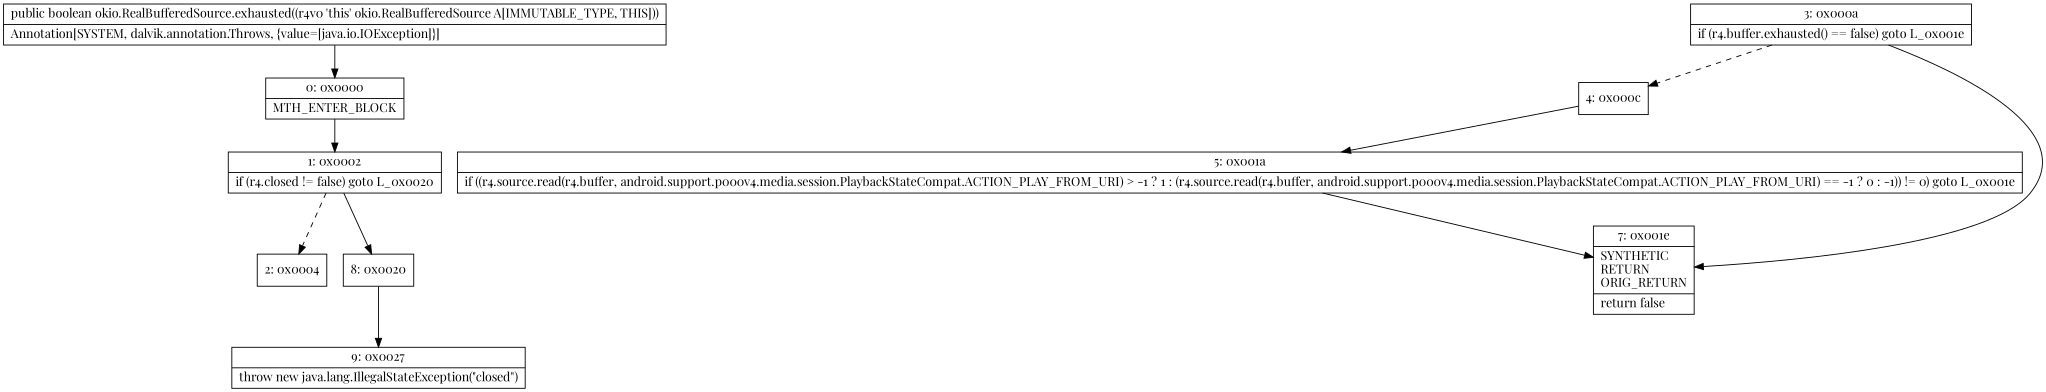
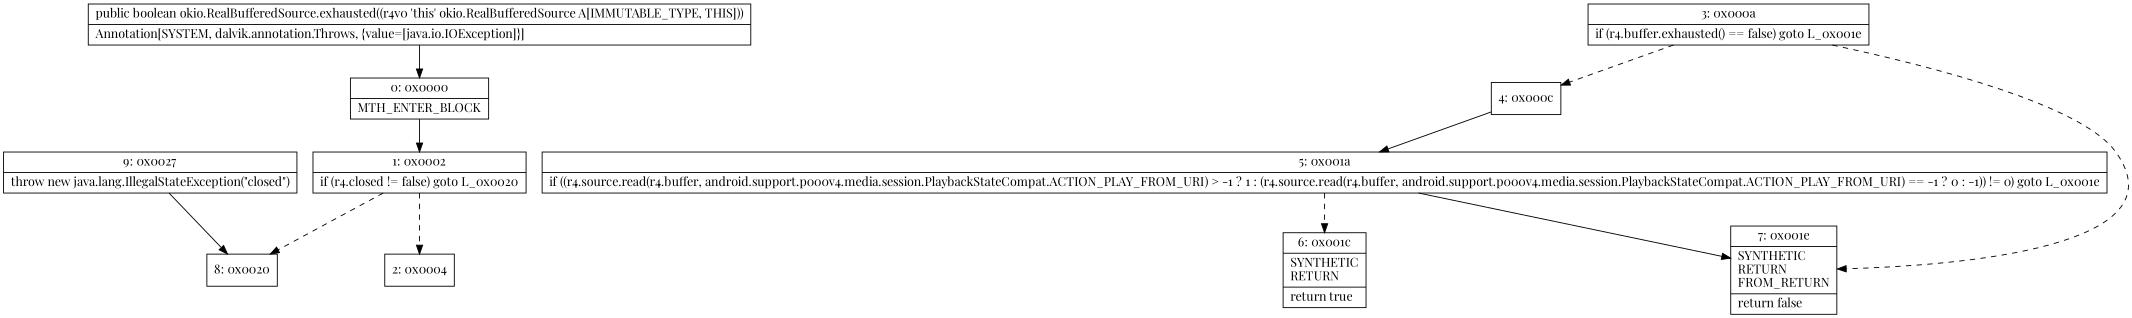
edge "1: 0x0002" -> "8: 0x0020": style solid -> dashed
edge "3: 0x000a" -> "7: 0x001e": style solid -> dashed
node "6: 0x001c": added
node "7: 0x001e": text "ORIG_RETURN" -> "FROM_RETURN"
edge "8: 0x0020" -> "9: 0x0027": reversed
